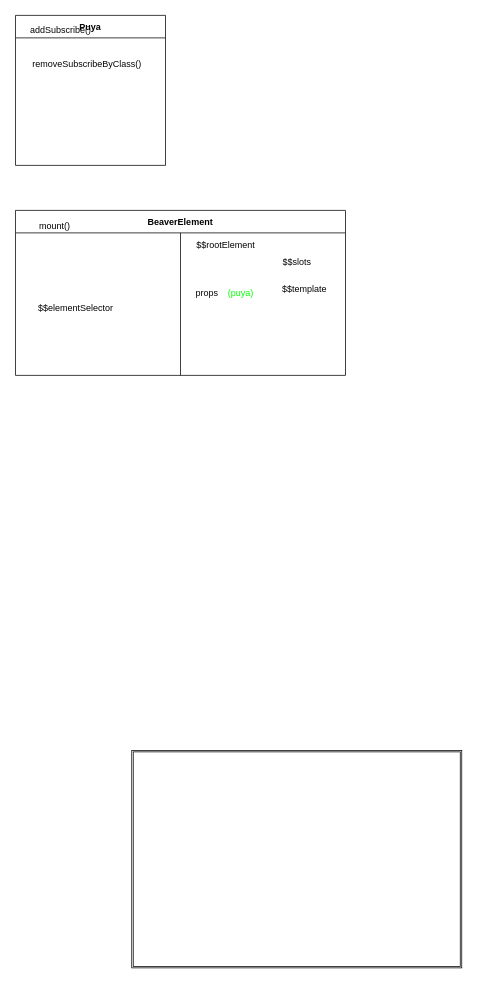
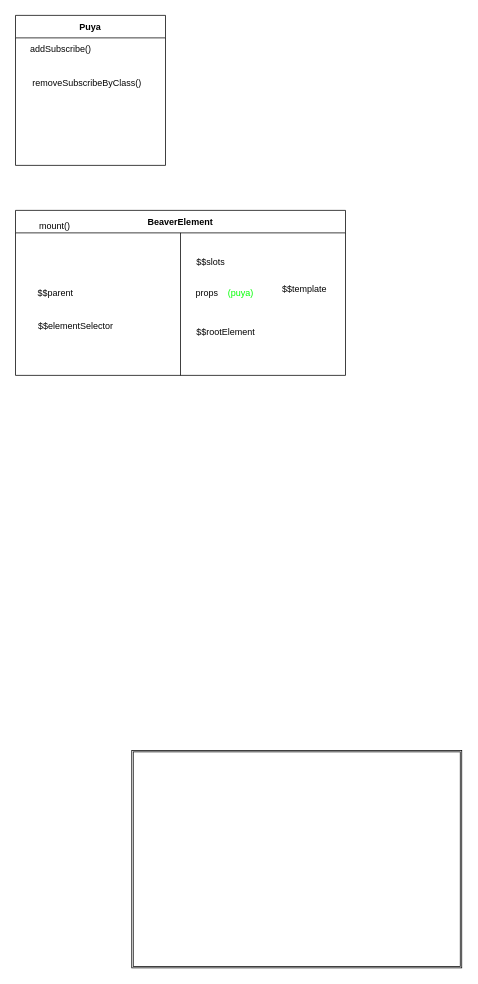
node "addSubscribe()": moved (60, 30) -> (60, 49)
node "removeSubscribeByClass()": moved (87, 64) -> (87, 83)
node "$$rootElement": moved (225, 246) -> (225, 332)
node "$$slots": moved (297, 262) -> (210, 262)
node "$$parent": added
node "$$elementSelector": moved (75, 308) -> (75, 327)
